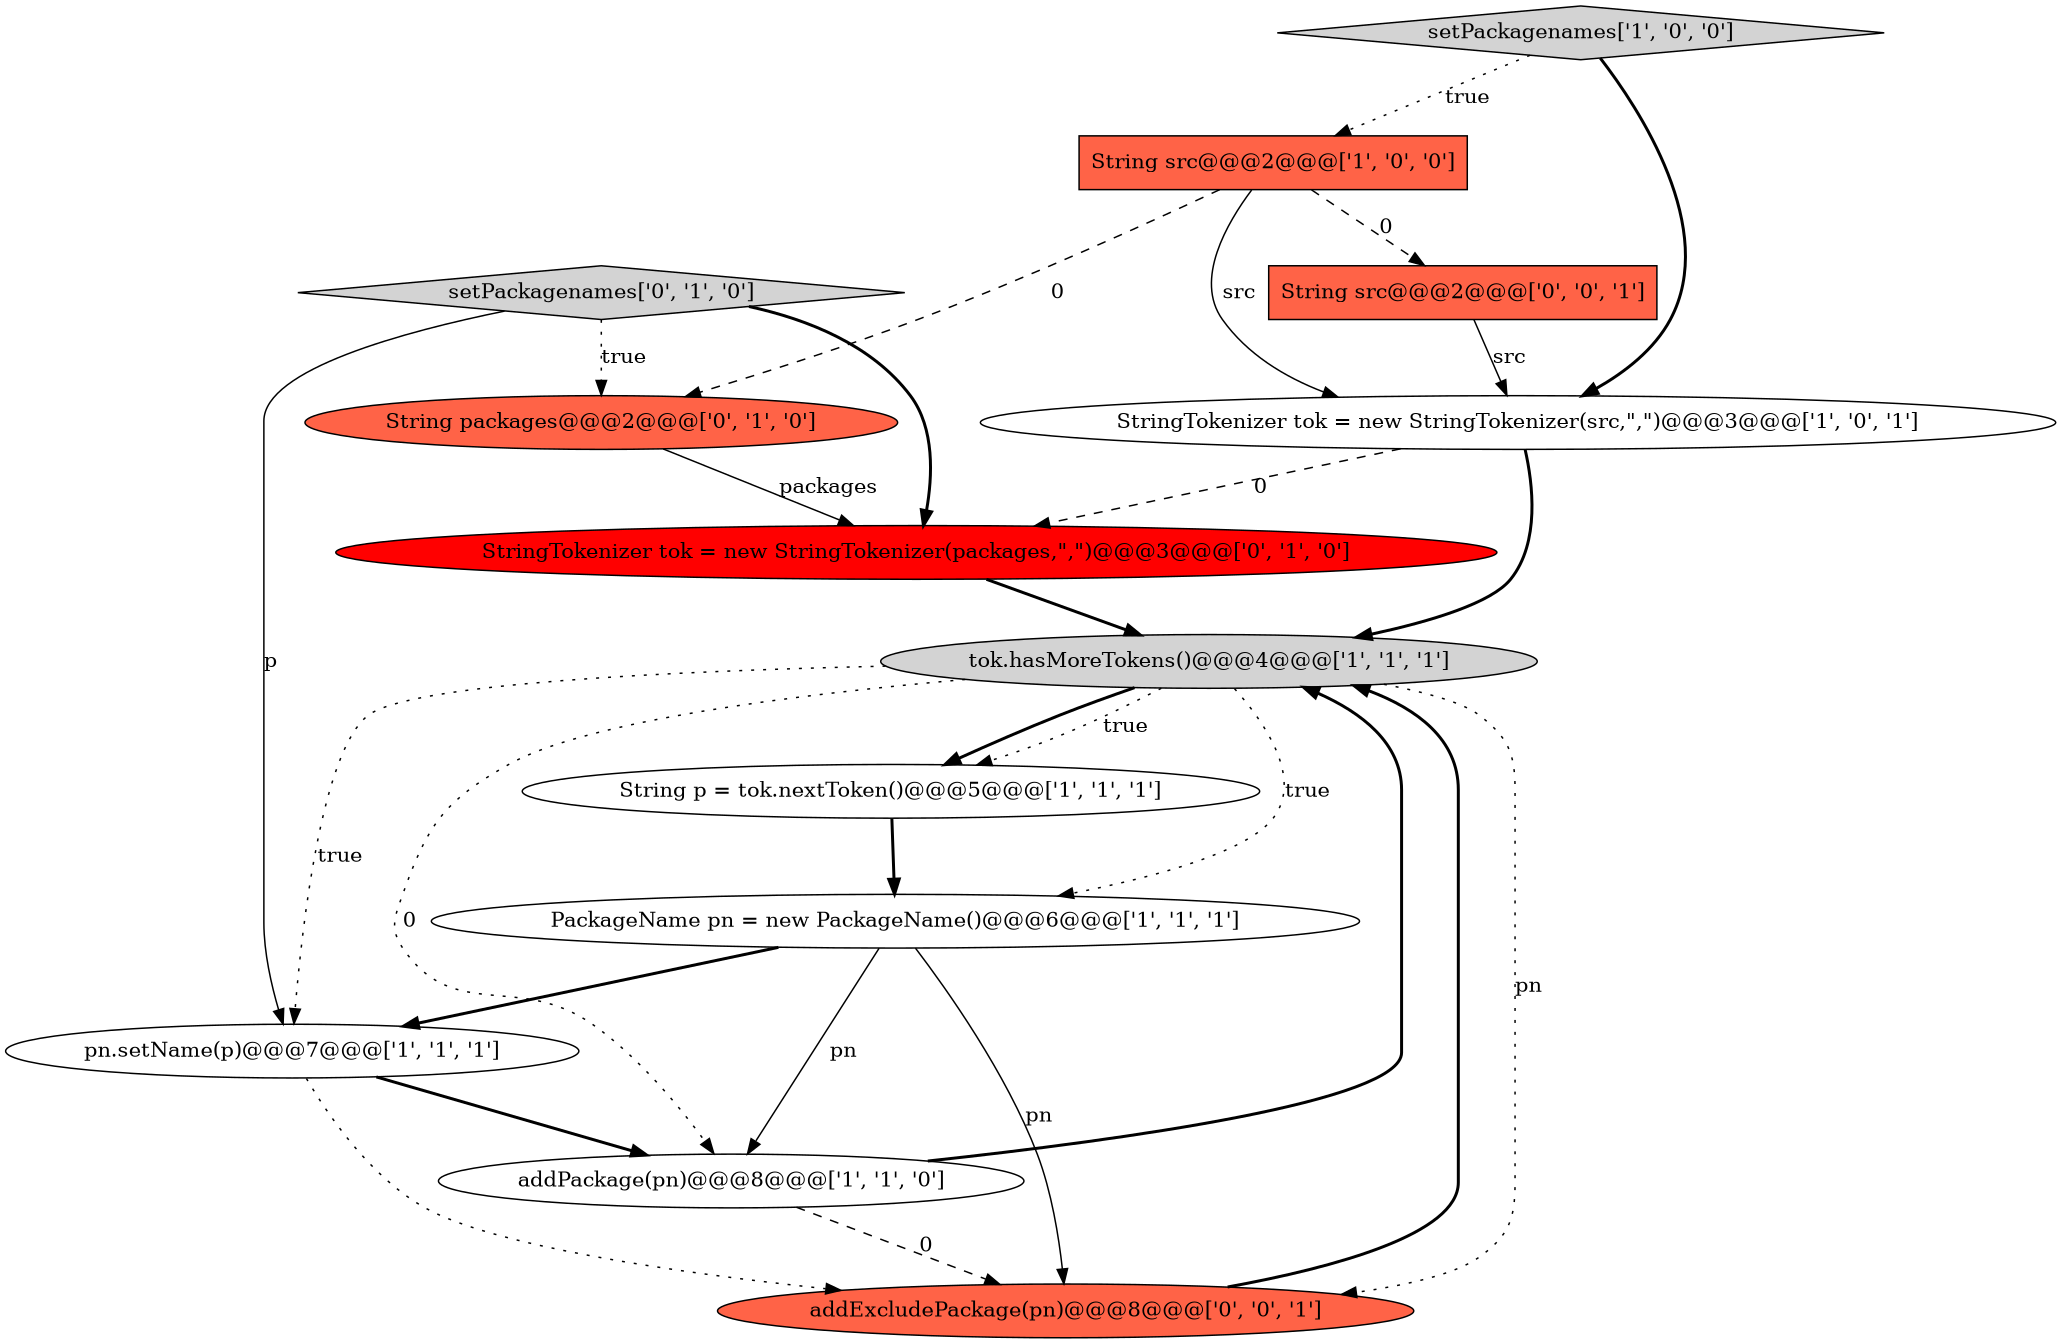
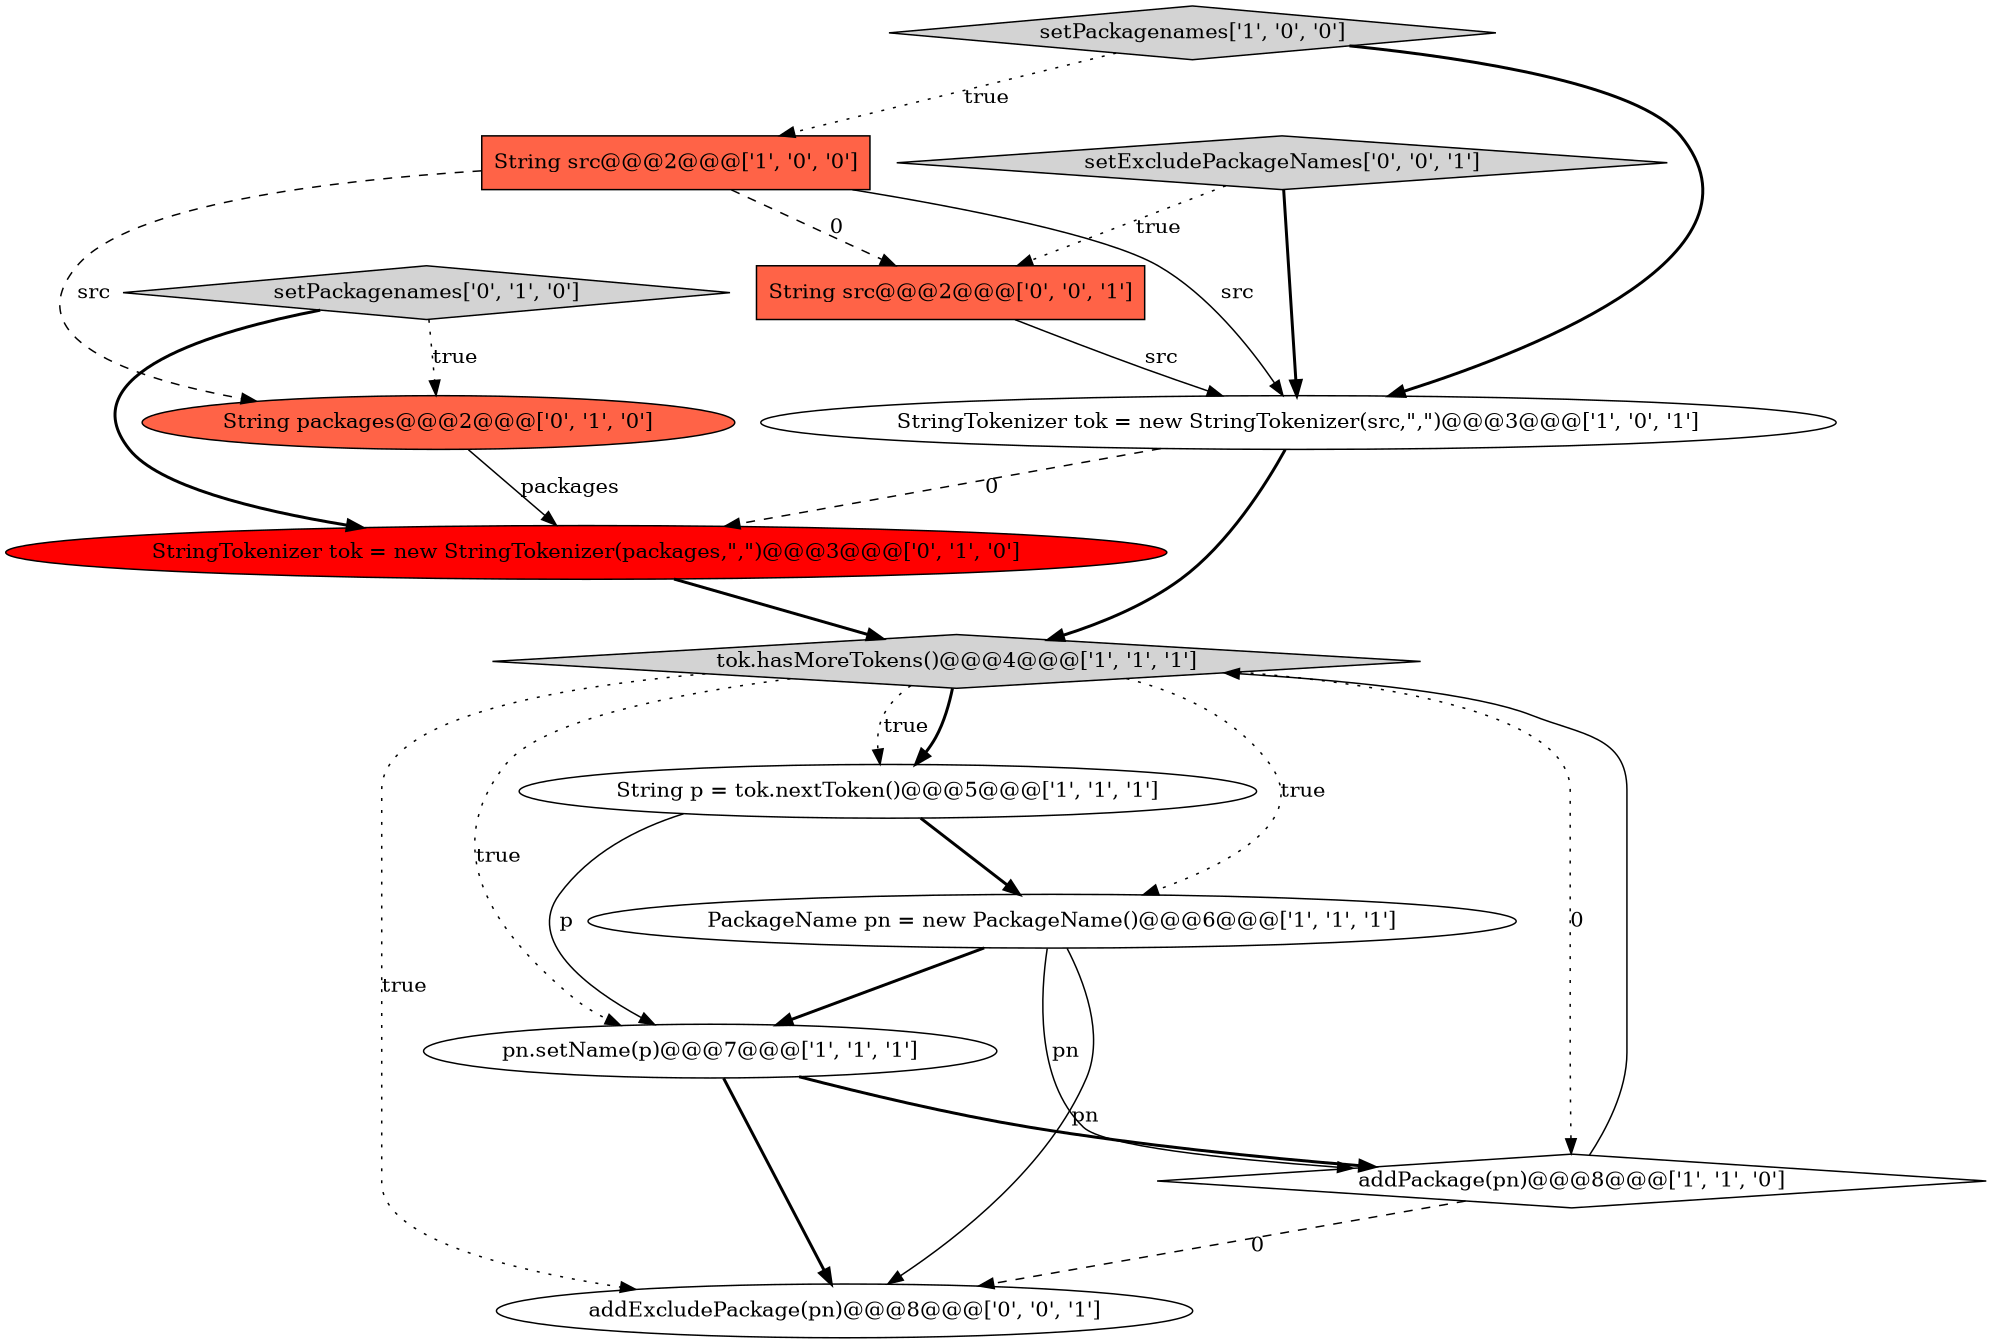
node "setExcludePackageNames['0', '0', '1']": added
edge "String src@@@2@@@['1', '0', '0']" -> "String packages@@@2@@@['0', '1', '0']": label "0" -> "src"
edge "setPackagenames['0', '1', '0']" -> "pn.setName(p)@@@7@@@['1', '1', '1']": now "String p = tok.nextToken()@@@5@@@['1', '1', '1']" -> "pn.setName(p)@@@7@@@['1', '1', '1']"
node "tok.hasMoreTokens()@@@4@@@['1', '1', '1']": shape ellipse -> diamond
edge "tok.hasMoreTokens()@@@4@@@['1', '1', '1']" -> "addExcludePackage(pn)@@@8@@@['0', '0', '1']": label "pn" -> "true"
edge "addExcludePackage(pn)@@@8@@@['0', '0', '1']" -> "tok.hasMoreTokens()@@@4@@@['1', '1', '1']": removed
edge "addPackage(pn)@@@8@@@['1', '1', '0']" -> "tok.hasMoreTokens()@@@4@@@['1', '1', '1']": style bold -> solid
node "addPackage(pn)@@@8@@@['1', '1', '0']": shape ellipse -> diamond
edge "pn.setName(p)@@@7@@@['1', '1', '1']" -> "addExcludePackage(pn)@@@8@@@['0', '0', '1']": style dotted -> bold
node "addExcludePackage(pn)@@@8@@@['0', '0', '1']": fillcolor tomato -> white
